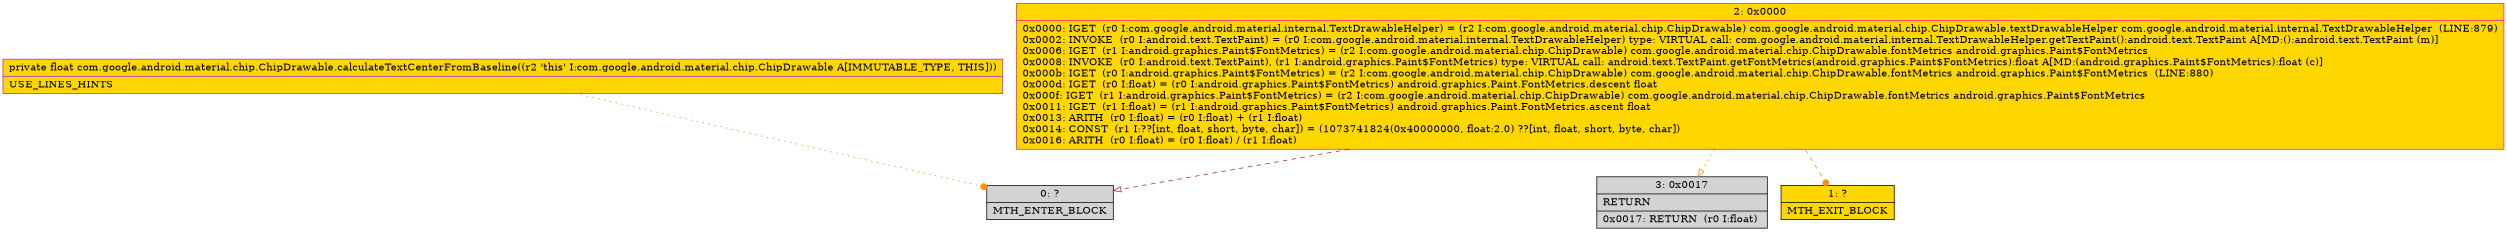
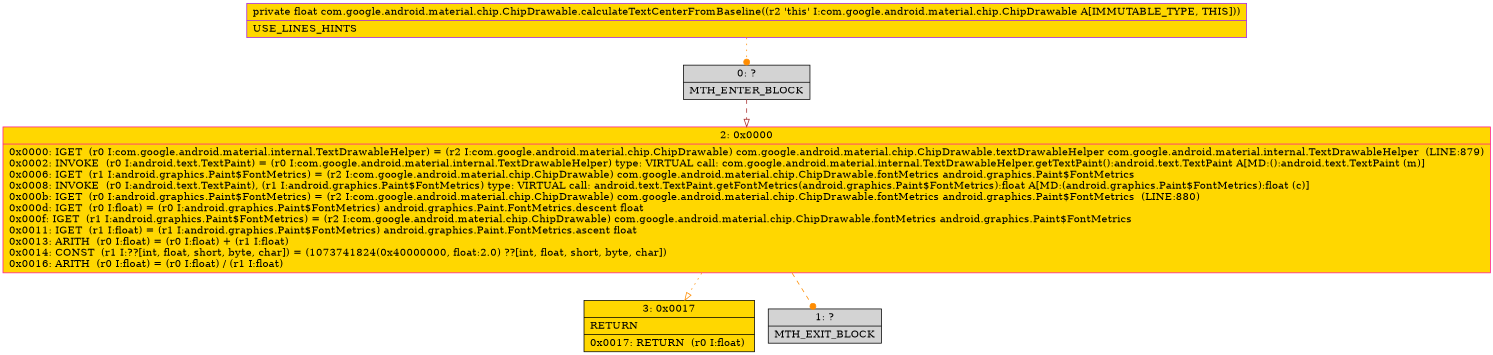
edge "2: 0x0000" -> "0: ?": reversed
node "3: 0x0017": fillcolor lightgrey -> gold
node "1: ?": fillcolor gold -> lightgrey
